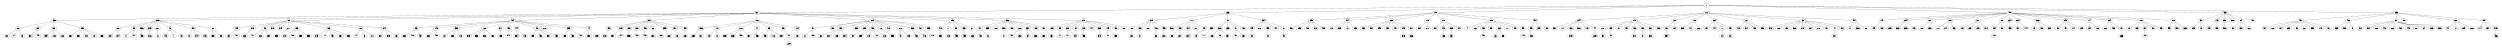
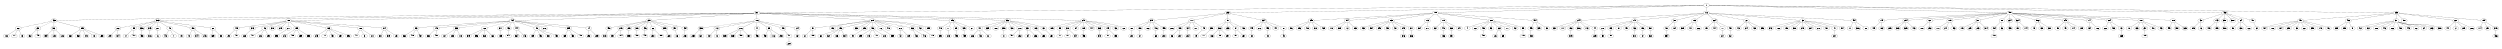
node "506": label "506" -> "206"
node "406": removed
node "52": added
